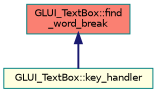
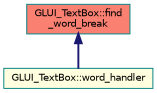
node "GLUI_TextBox::key_handler": label "GLUI_TextBox::key_handler" -> "GLUI_TextBox::word_handler"
